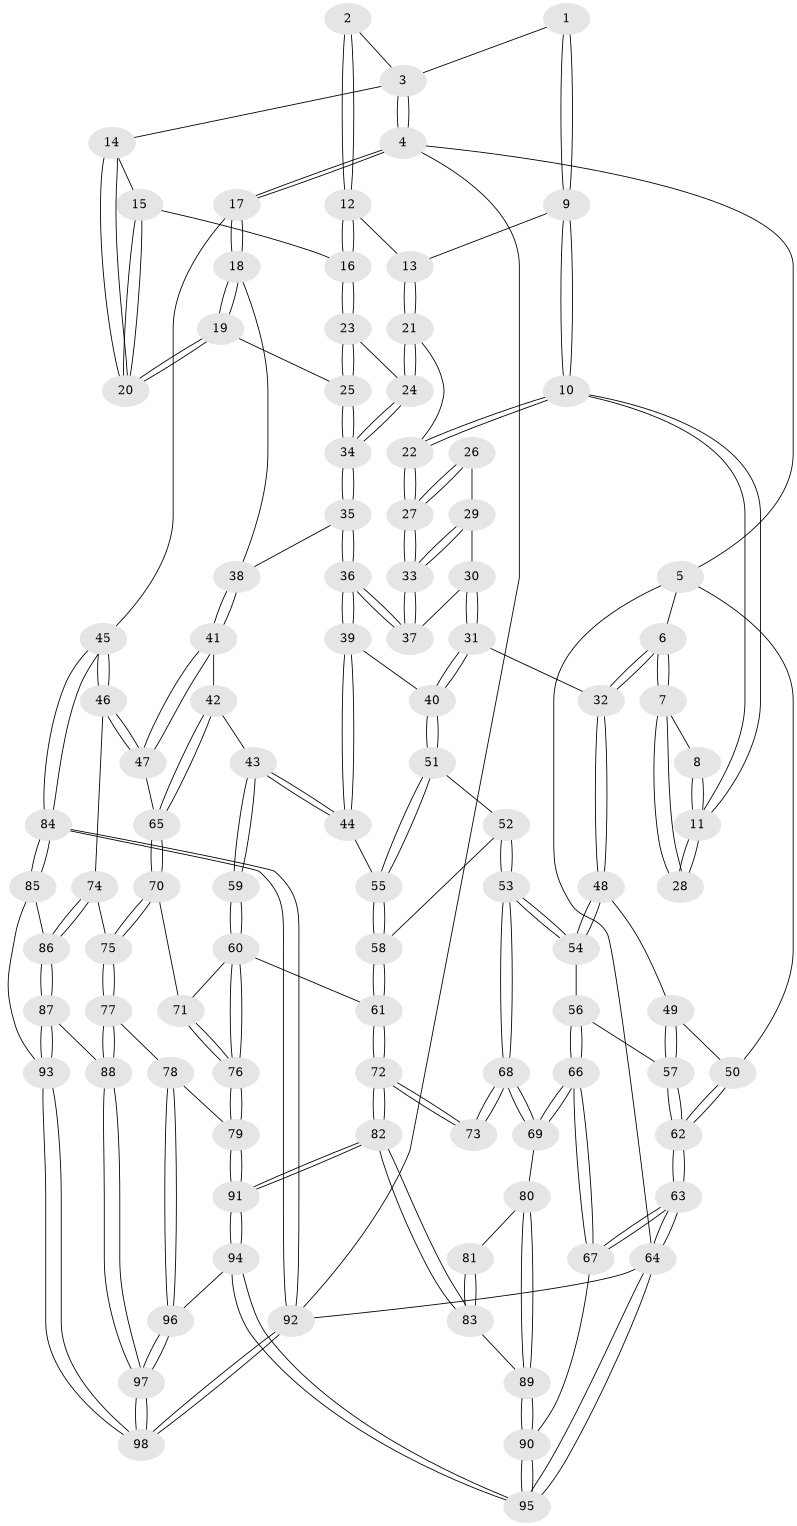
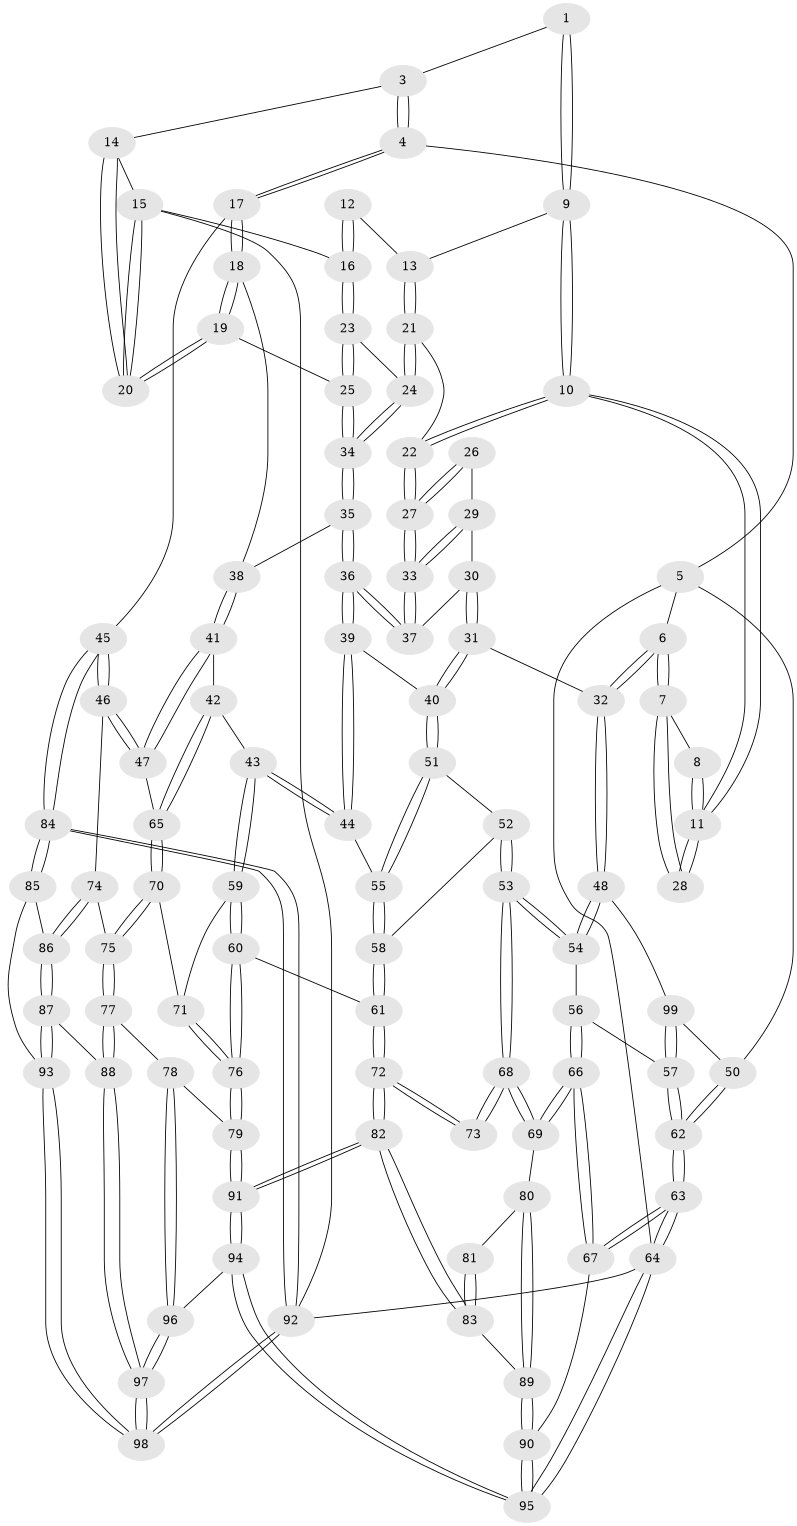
node "2": removed
edge "4" -- "92": now "15" -- "92"
edge "60" -- "71": now "59" -- "71"
node "49": label "49" -> "99"
